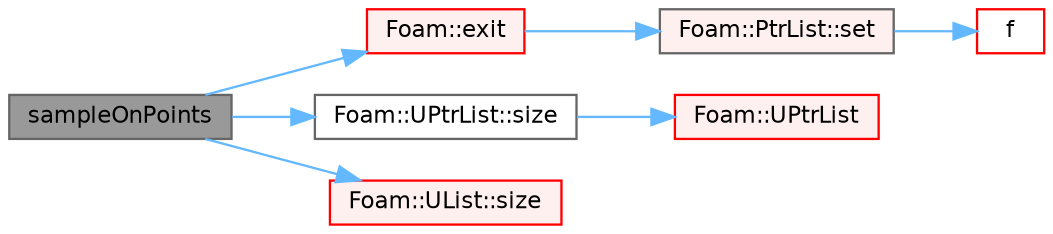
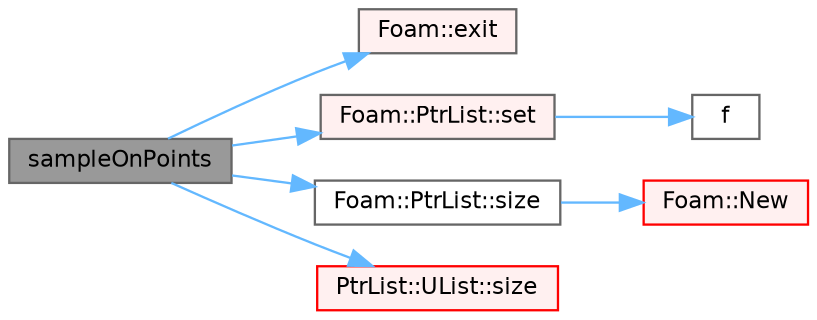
node "Foam::exit": color red -> grey40
edge "Foam::exit" -> "Foam::PtrList::set": now "sampleOnPoints" -> "Foam::PtrList::set"
node "f": color red -> grey40
node "Foam::UPtrList::size": label "Foam::UPtrList::size" -> "Foam::PtrList::size"
node "Foam::UPtrList": label "Foam::UPtrList" -> "Foam::New"
node "Foam::UList::size": label "Foam::UList::size" -> "PtrList::UList::size"
